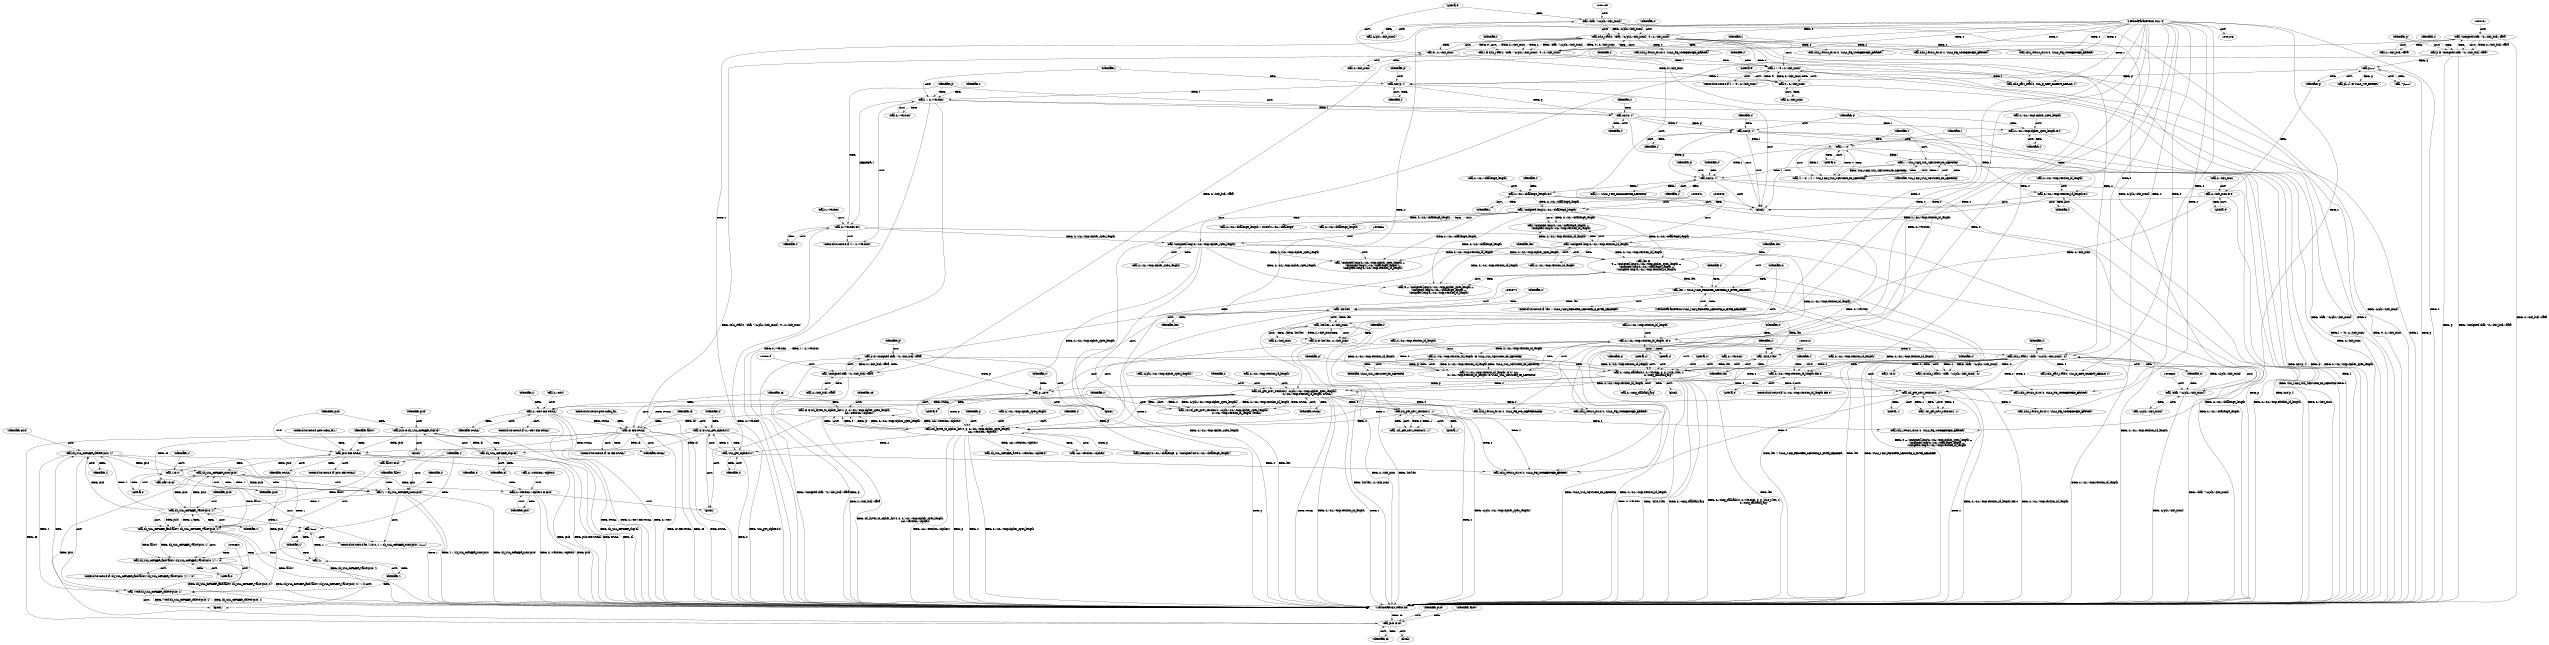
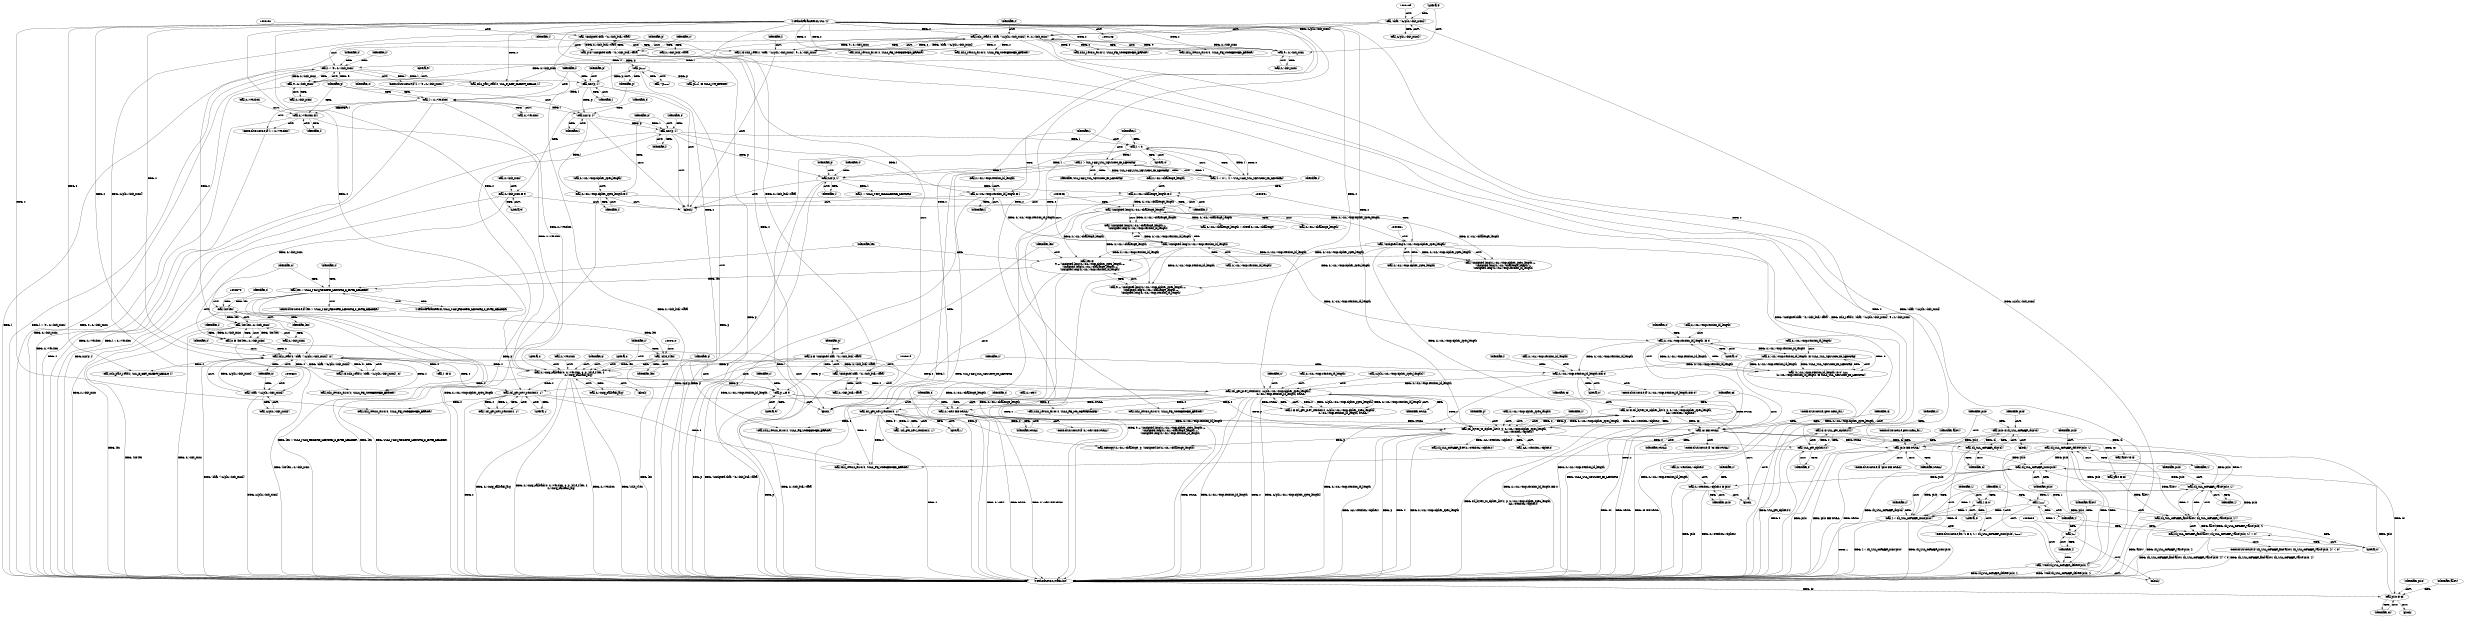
edge "(Call,s->version = i)" -> "(Call,(unsigned long)s->s2->tmp.cipher_spec_length)": now "(Call,s->s2->tmp.cipher_spec_length = i)" -> "(Call,(unsigned long)s->s2->tmp.cipher_spec_length)"
node "(Identifier,SSL2_SSL_SESSION_ID_LENGTH)": removed
edge "(Call,z++)" -> "(Call,z < sk_SSL_CIPHER_num(prio))": added, label "DDG: z"
edge "(MethodParameterIn,SSL *s)" -> "(MethodReturn,static int)": now "(ControlStructure,if (i < s->version))" -> "(MethodReturn,static int)"
